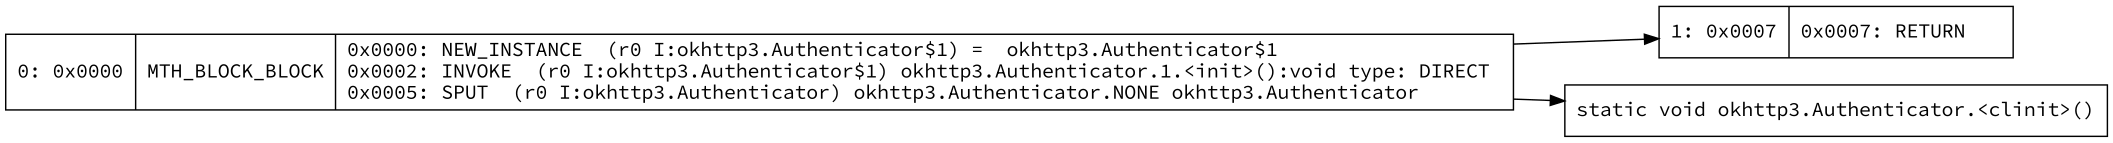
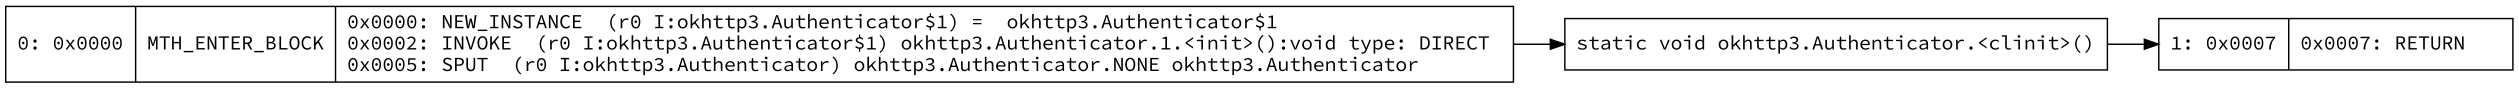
edge "0: 0x0000" -> "1: 0x0007": now "static void okhttp3.Authenticator.<clinit>()" -> "1: 0x0007"
node "0: 0x0000": text "MTH_BLOCK_BLOCK" -> "MTH_ENTER_BLOCK"
